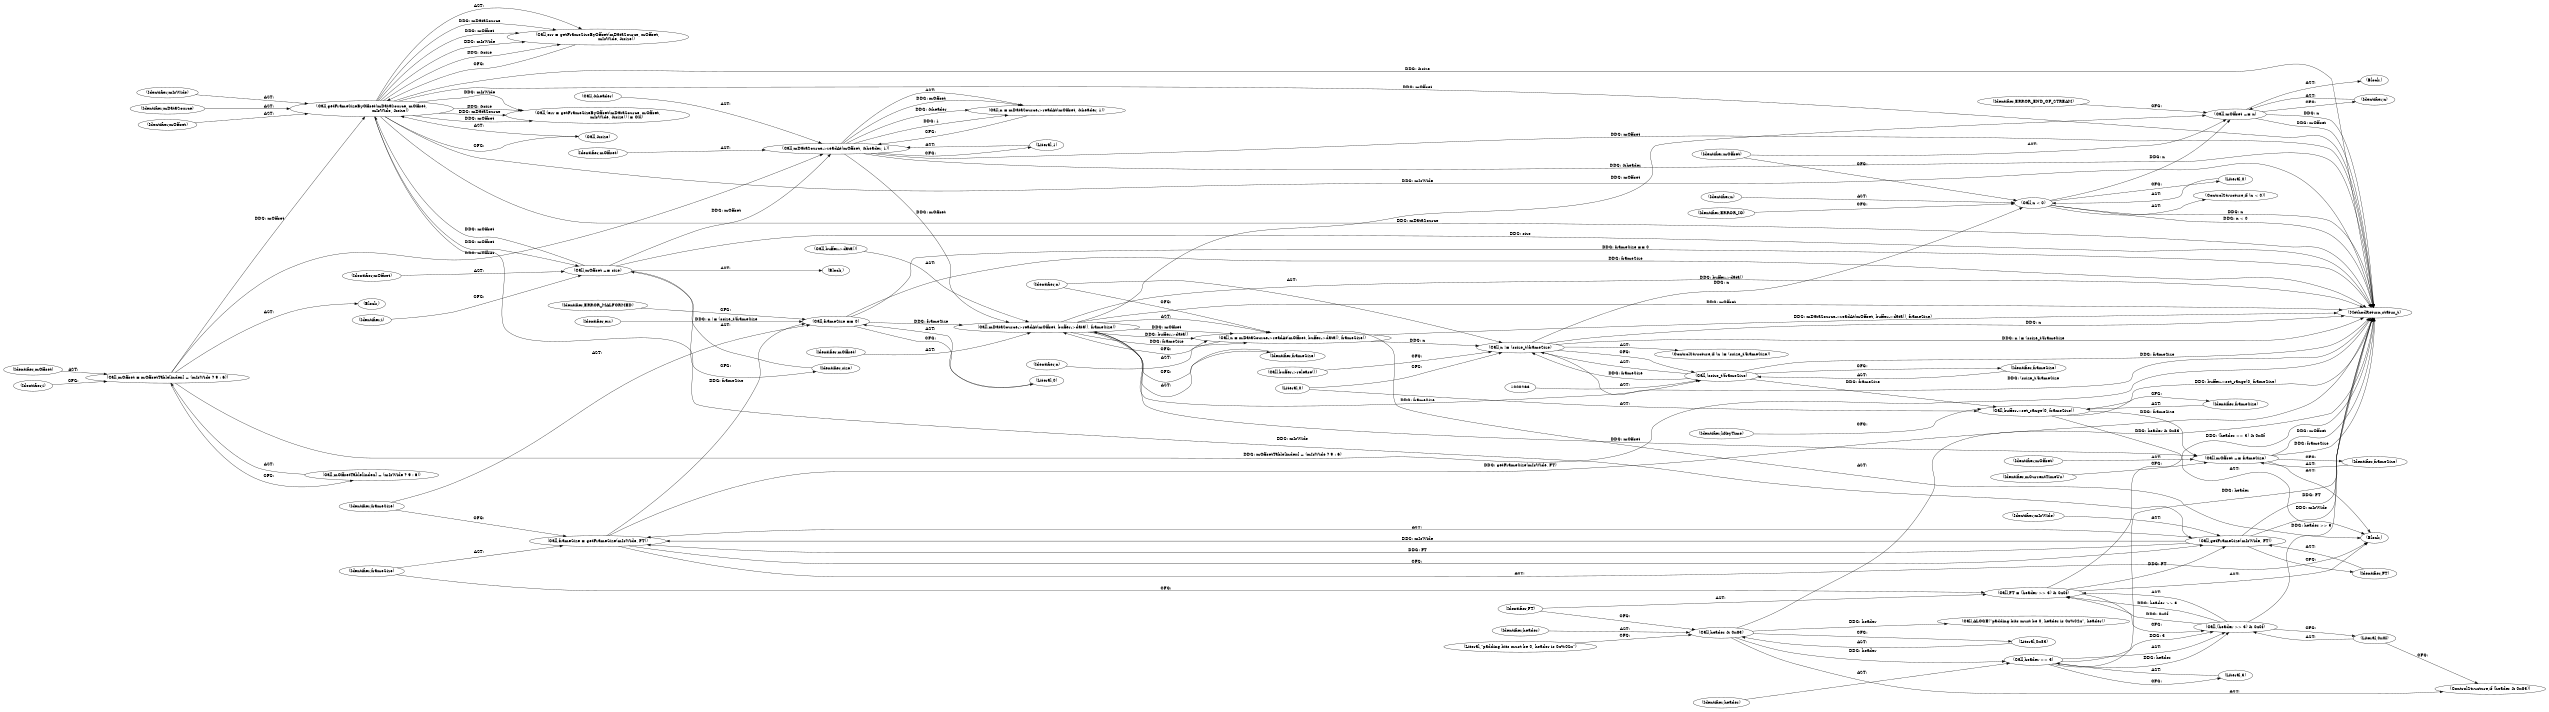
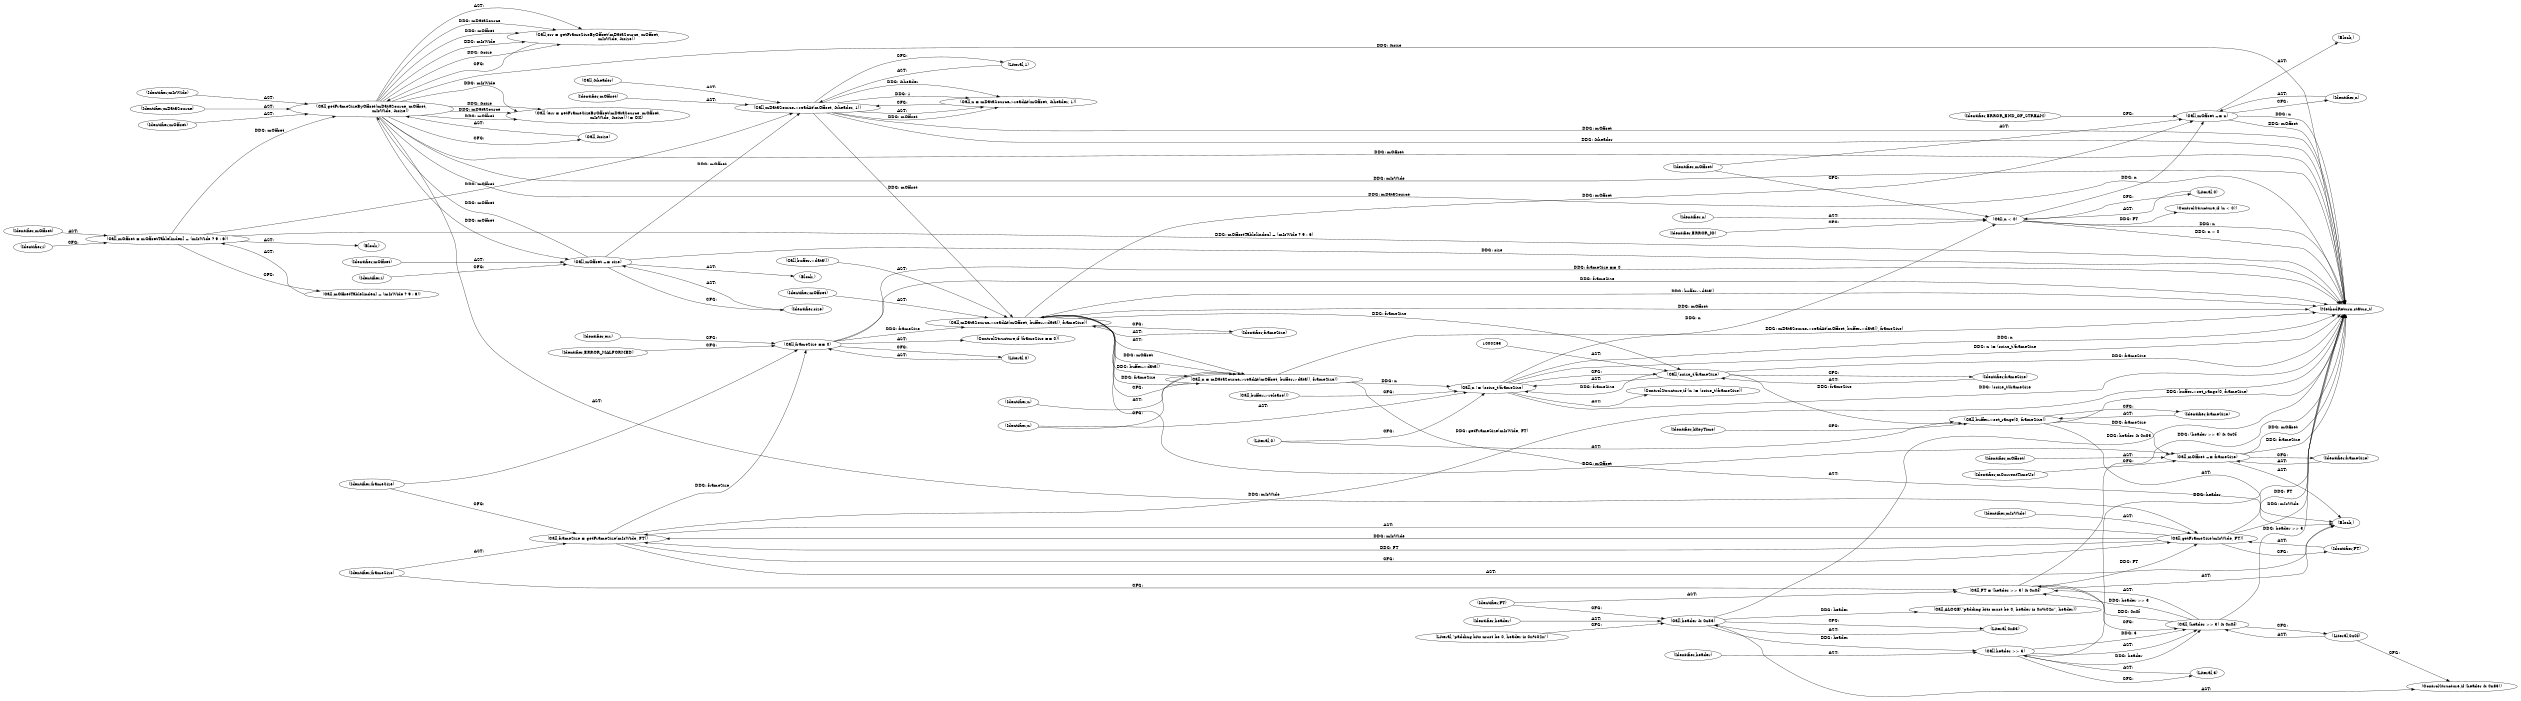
edge "(Call,n < 0)" -> "(ControlStructure,if (n < 0))": label "AST: " -> "DDG: FT"
edge "(Identifier,err)" -> "(Call,frameSize == 0)": label "DDG: n != (ssize_t)frameSize" -> "CFG: "
node "(ControlStructure,if (frameSize == 0))": added
